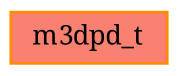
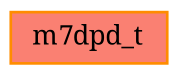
node "m3dpd_t": label "m3dpd_t" -> "m7dpd_t"
